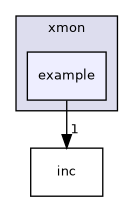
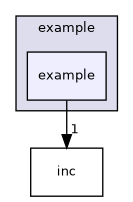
cluster "xmon": label "xmon" -> "example"
